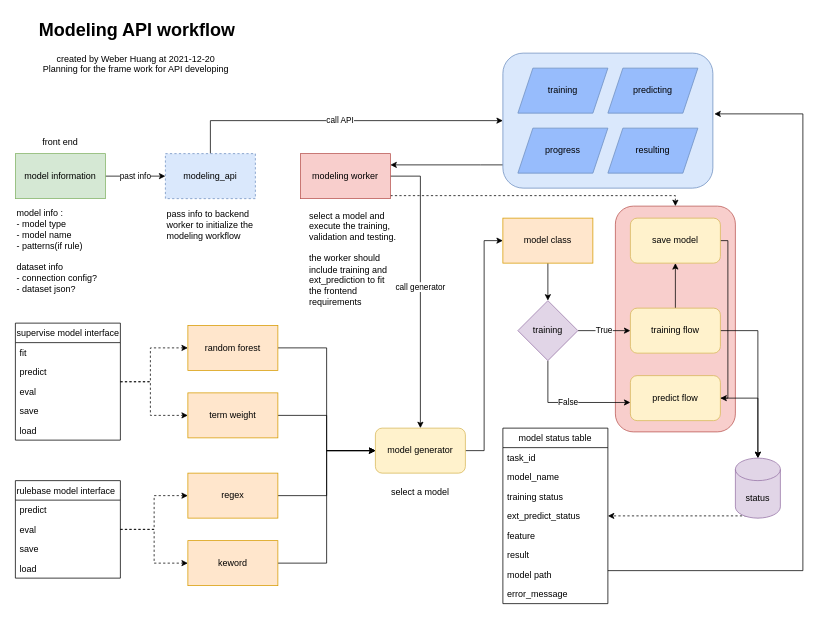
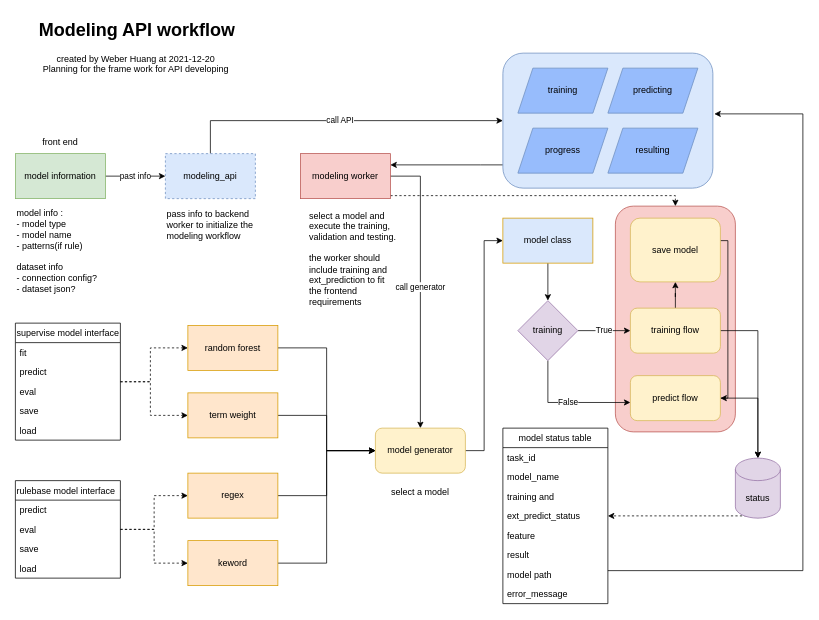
node "model class": fillcolor #ffe6cc -> #dae8fc
node "save model": size 90x45 -> 90x64
node "training status": label "training status" -> "training and"
